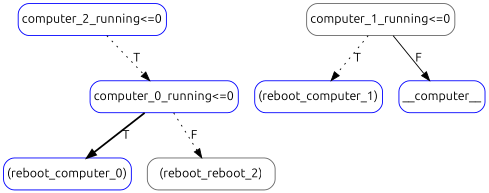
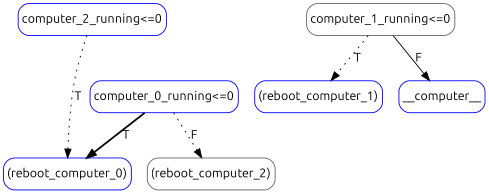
edge "computer_2_running<=0" -> "computer_0_running<=0": now "computer_2_running<=0" -> "(reboot_computer_0)"
node "(reboot_reboot_2)": label "(reboot_reboot_2)" -> "(reboot_computer_2)"
